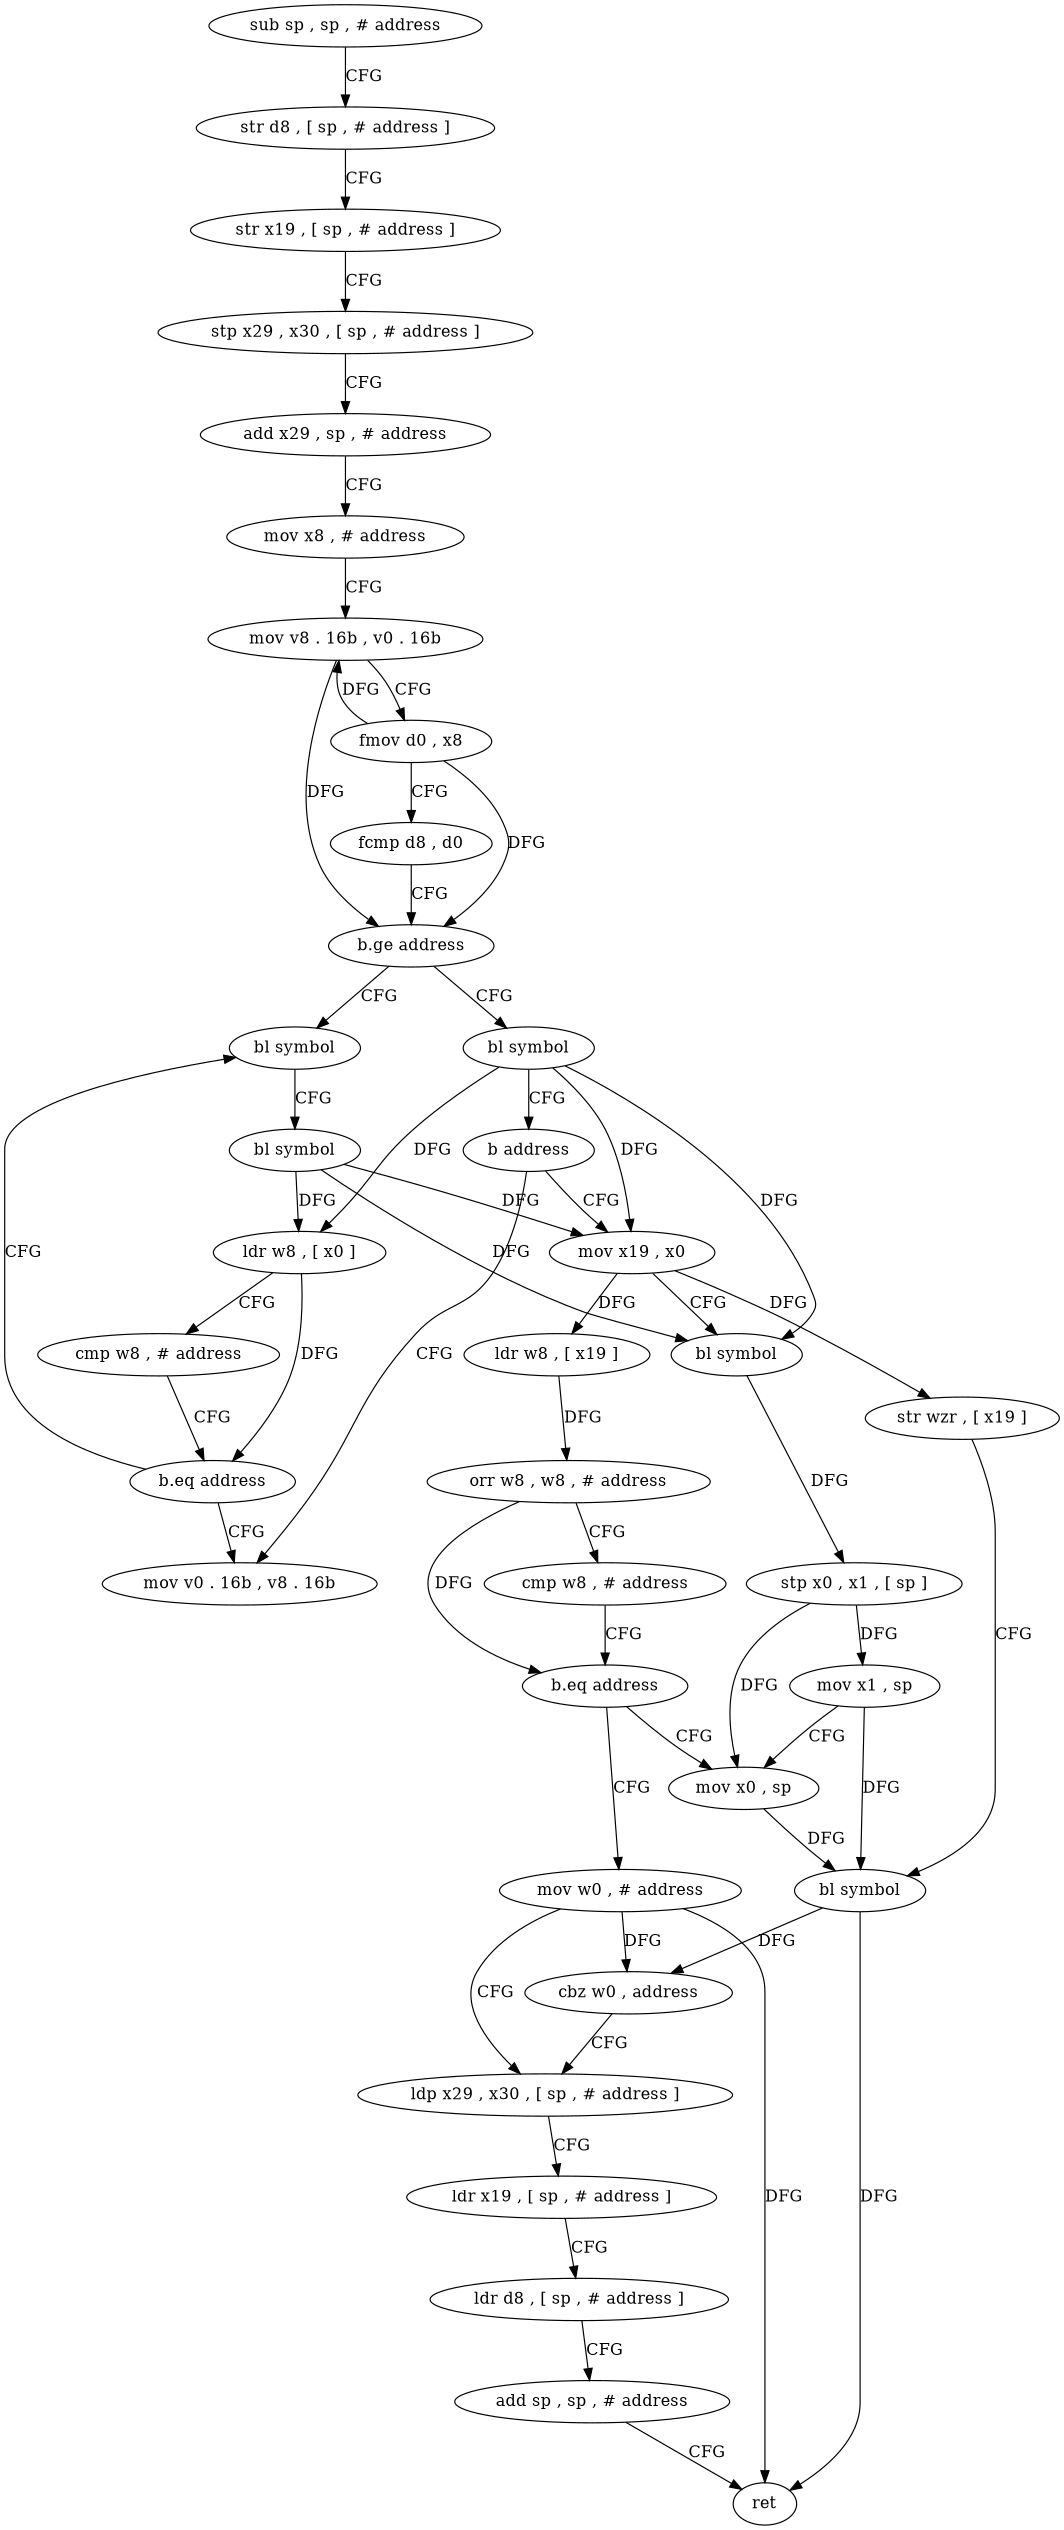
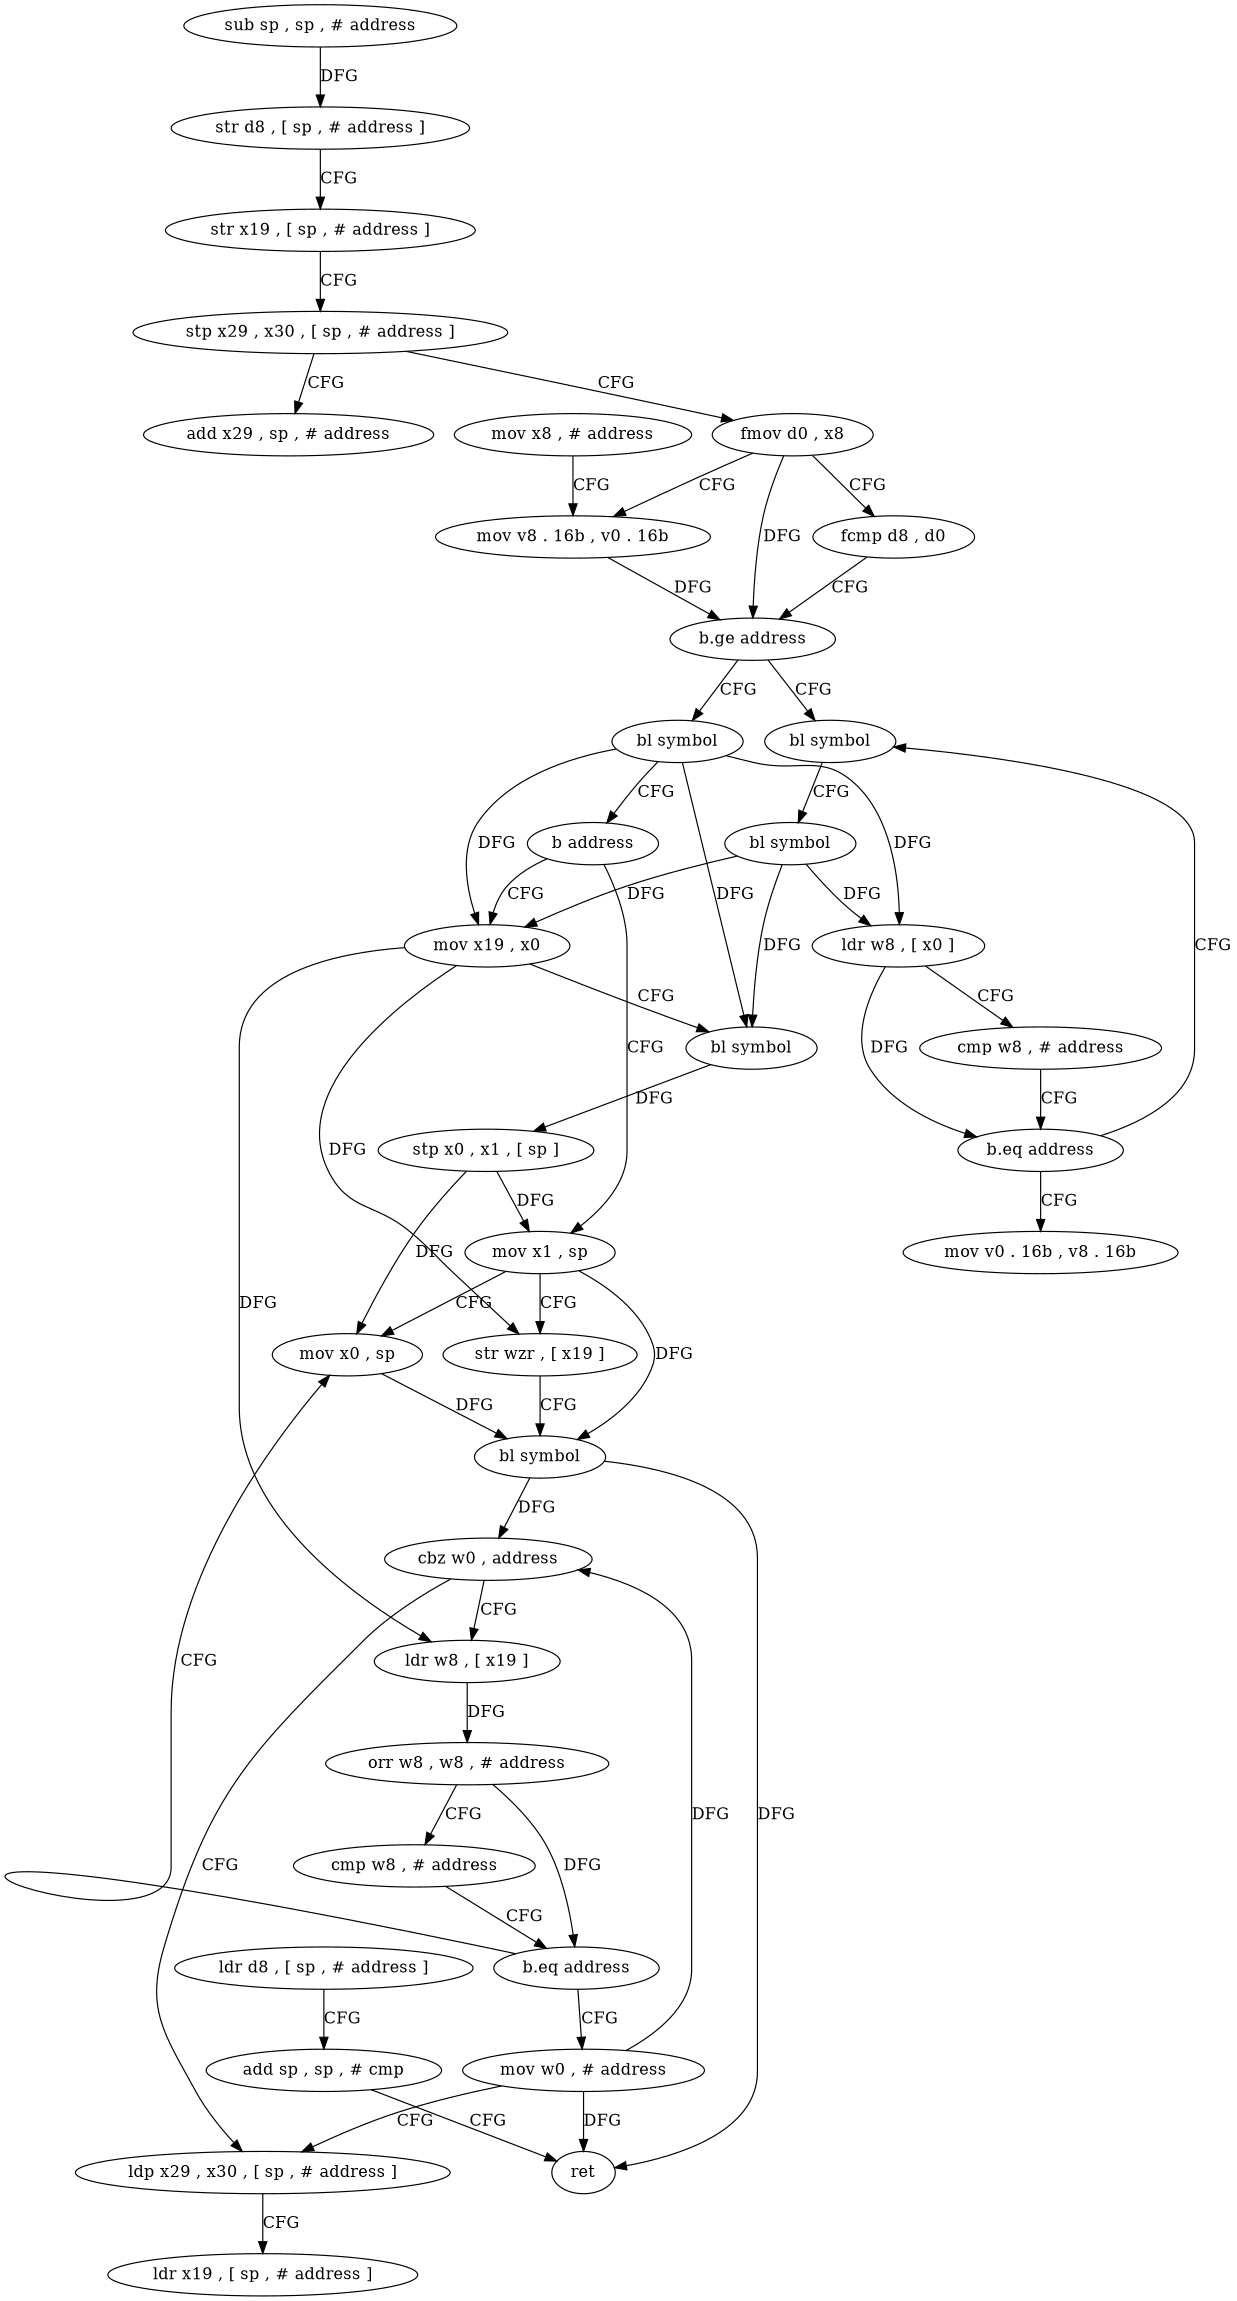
edge "sub sp , sp , # address" -> "str d8 , [ sp , # address ]": label "CFG" -> "DFG"
edge "add x29 , sp , # address" -> "mov x8 , # address": removed, label "CFG"
edge "mov v8 . 16b , v0 . 16b" -> "fmov d0 , x8": now "stp x29 , x30 , [ sp , # address ]" -> "fmov d0 , x8"
edge "fmov d0 , x8" -> "mov v8 . 16b , v0 . 16b": label "DFG" -> "CFG"
edge "mov x1 , sp" -> "str wzr , [ x19 ]": added, label "CFG"
edge "b address" -> "mov v0 . 16b , v8 . 16b": now "b address" -> "mov x1 , sp"
edge "cbz w0 , address" -> "ldr w8 , [ x19 ]": added, label "CFG"
edge "ldr x19 , [ sp , # address ]" -> "ldr d8 , [ sp , # address ]": removed, label "CFG"
node "add sp , sp , # address": label "add sp , sp , # address" -> "add sp , sp , # cmp"
